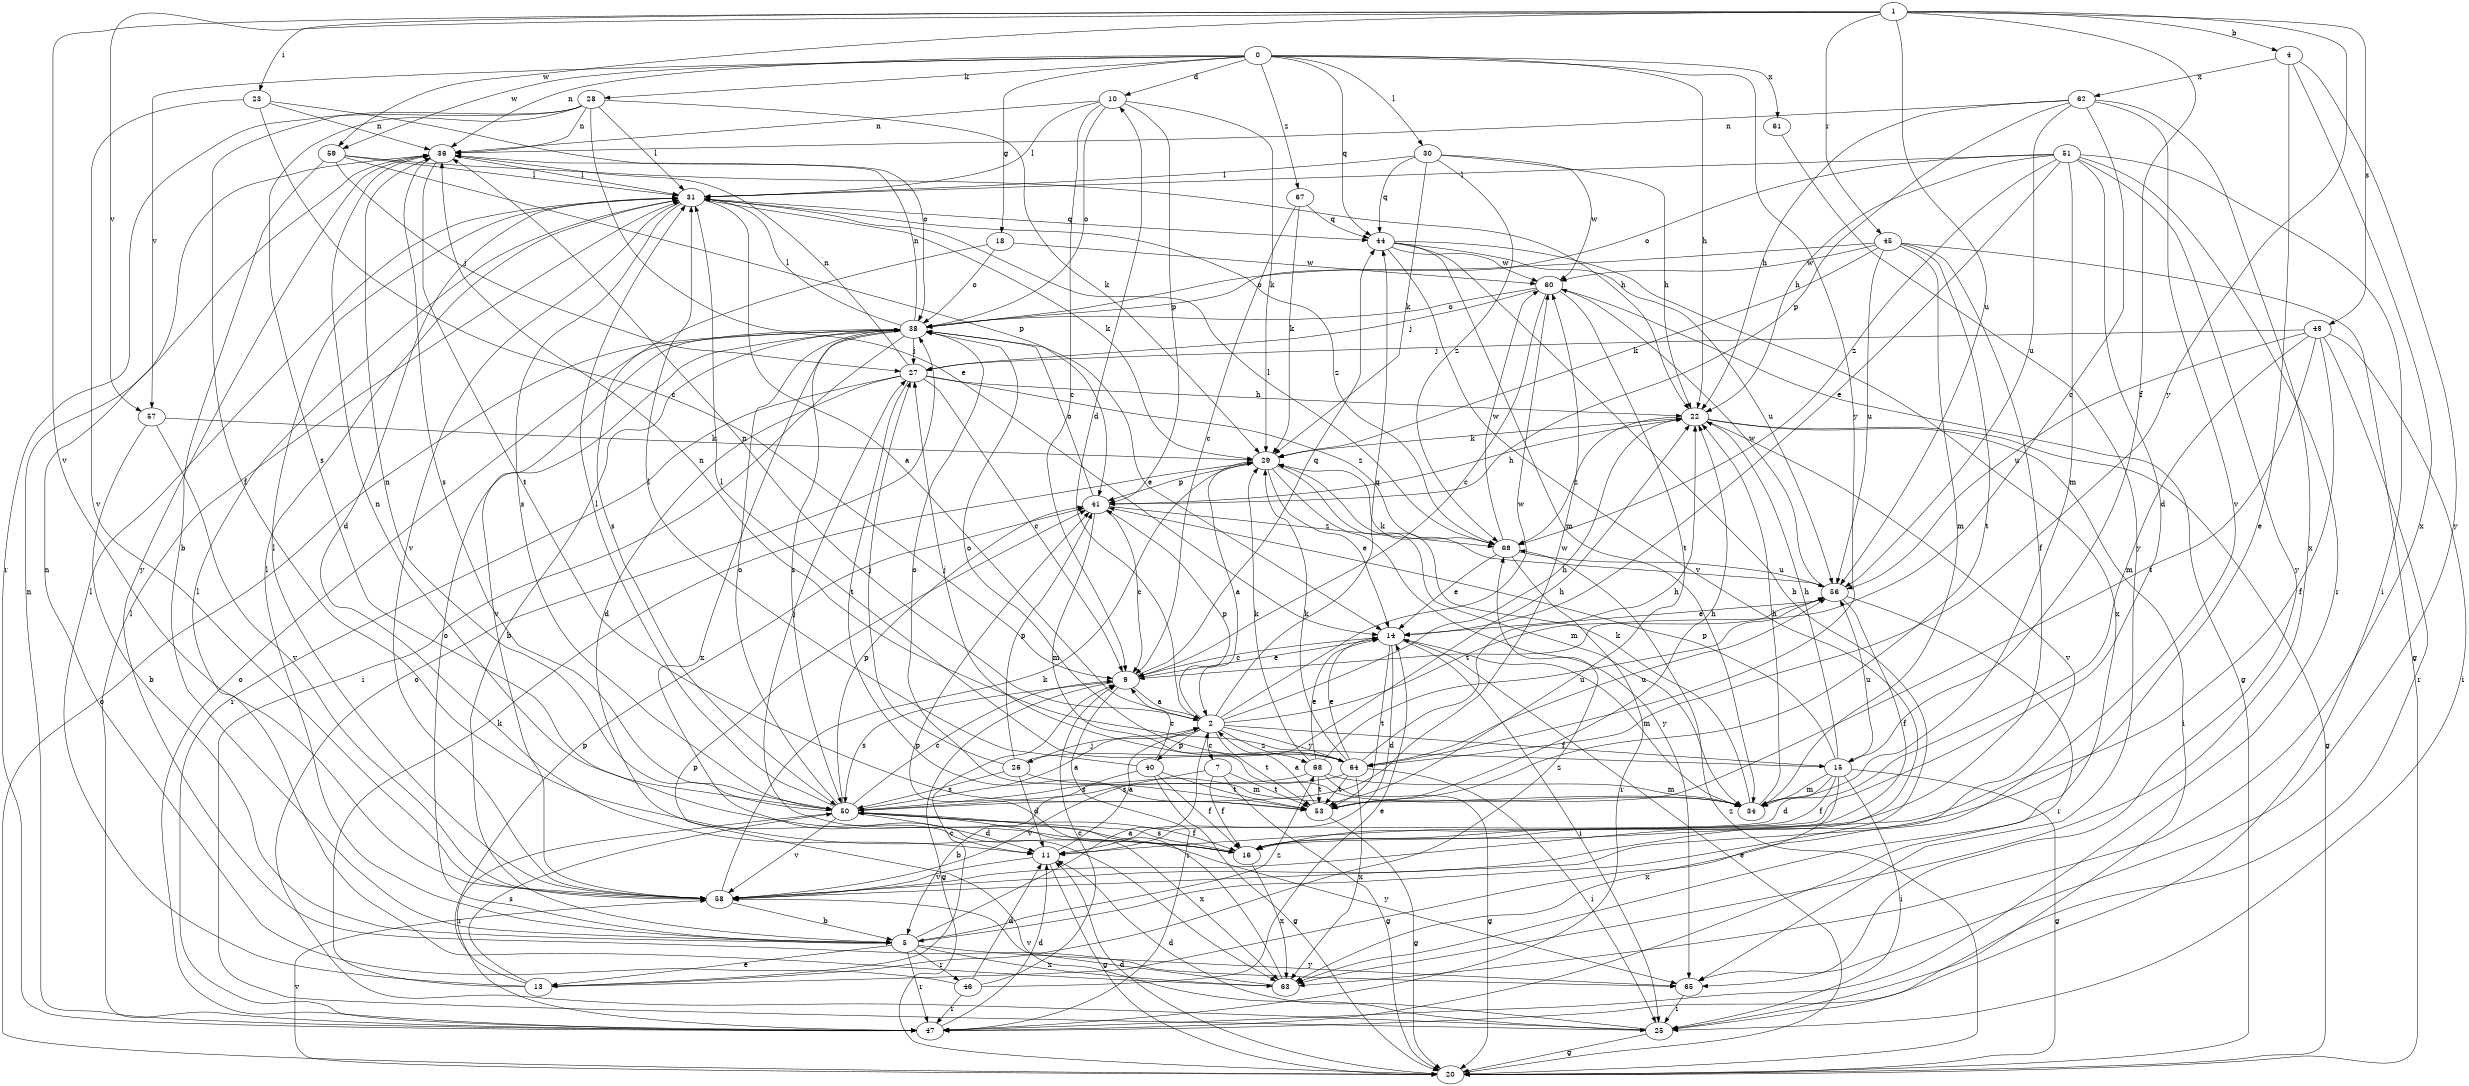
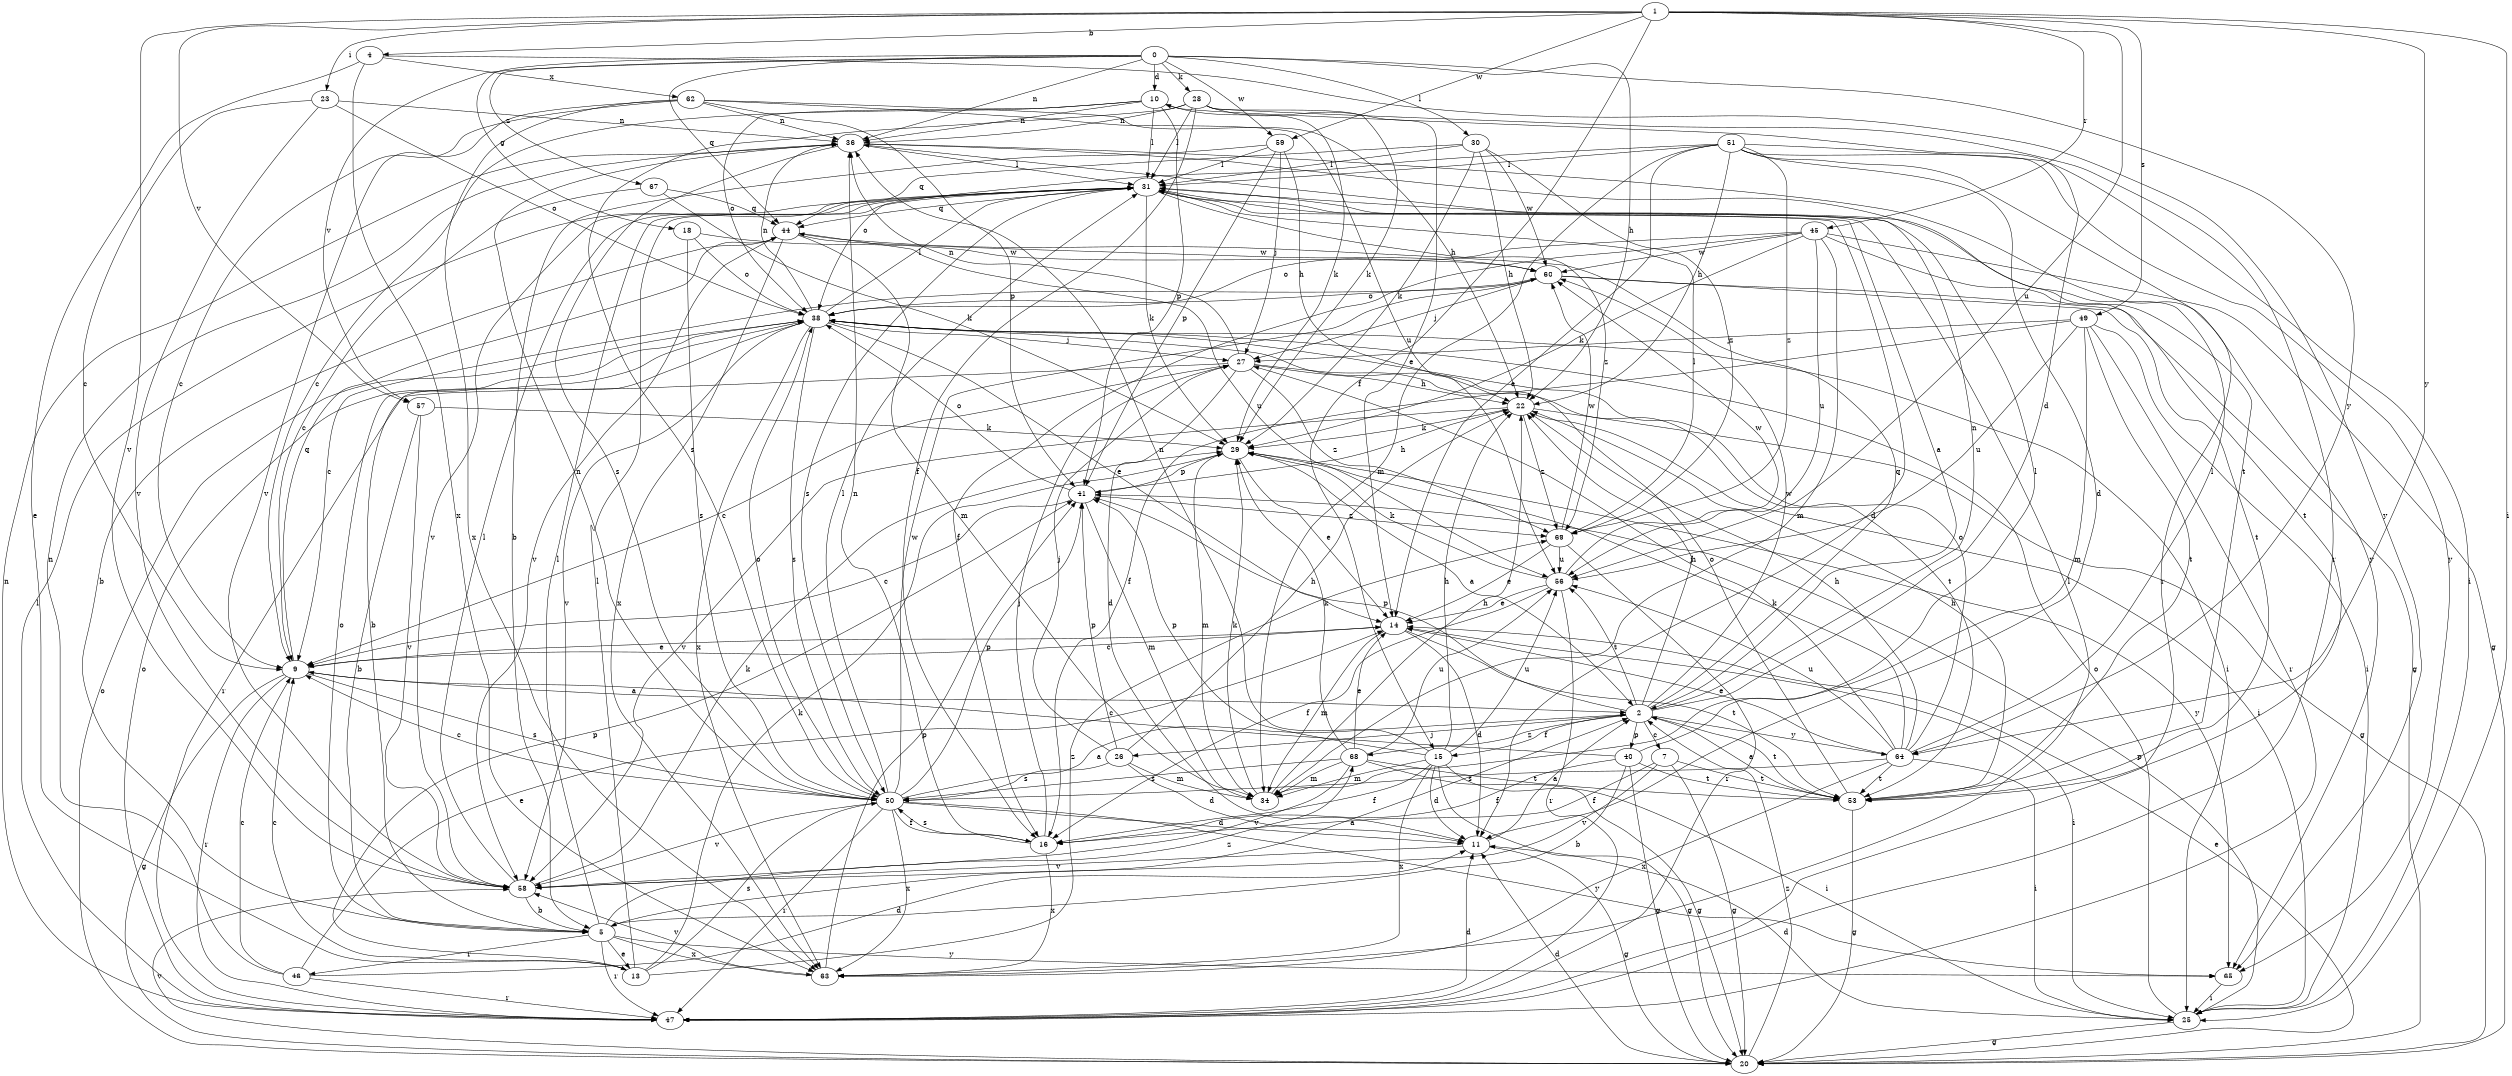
node "61": removed
edge "1" -> "25": added, label "i"
edge "68" -> "58": added, label "v"
edge "20" -> "69": now "20" -> "2"
